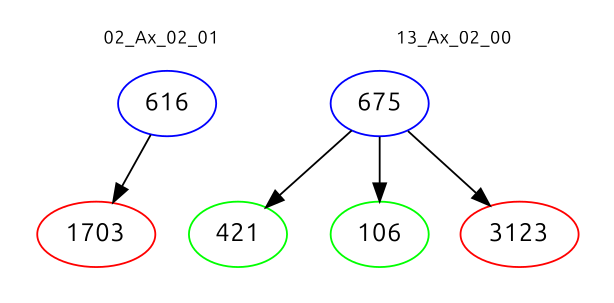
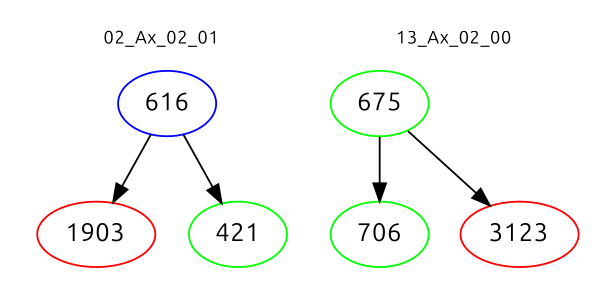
node "675": color blue -> green
edge "675" -> "421": now "616" -> "421"
node "1703": label "1703" -> "1903"
node "106": label "106" -> "706"
